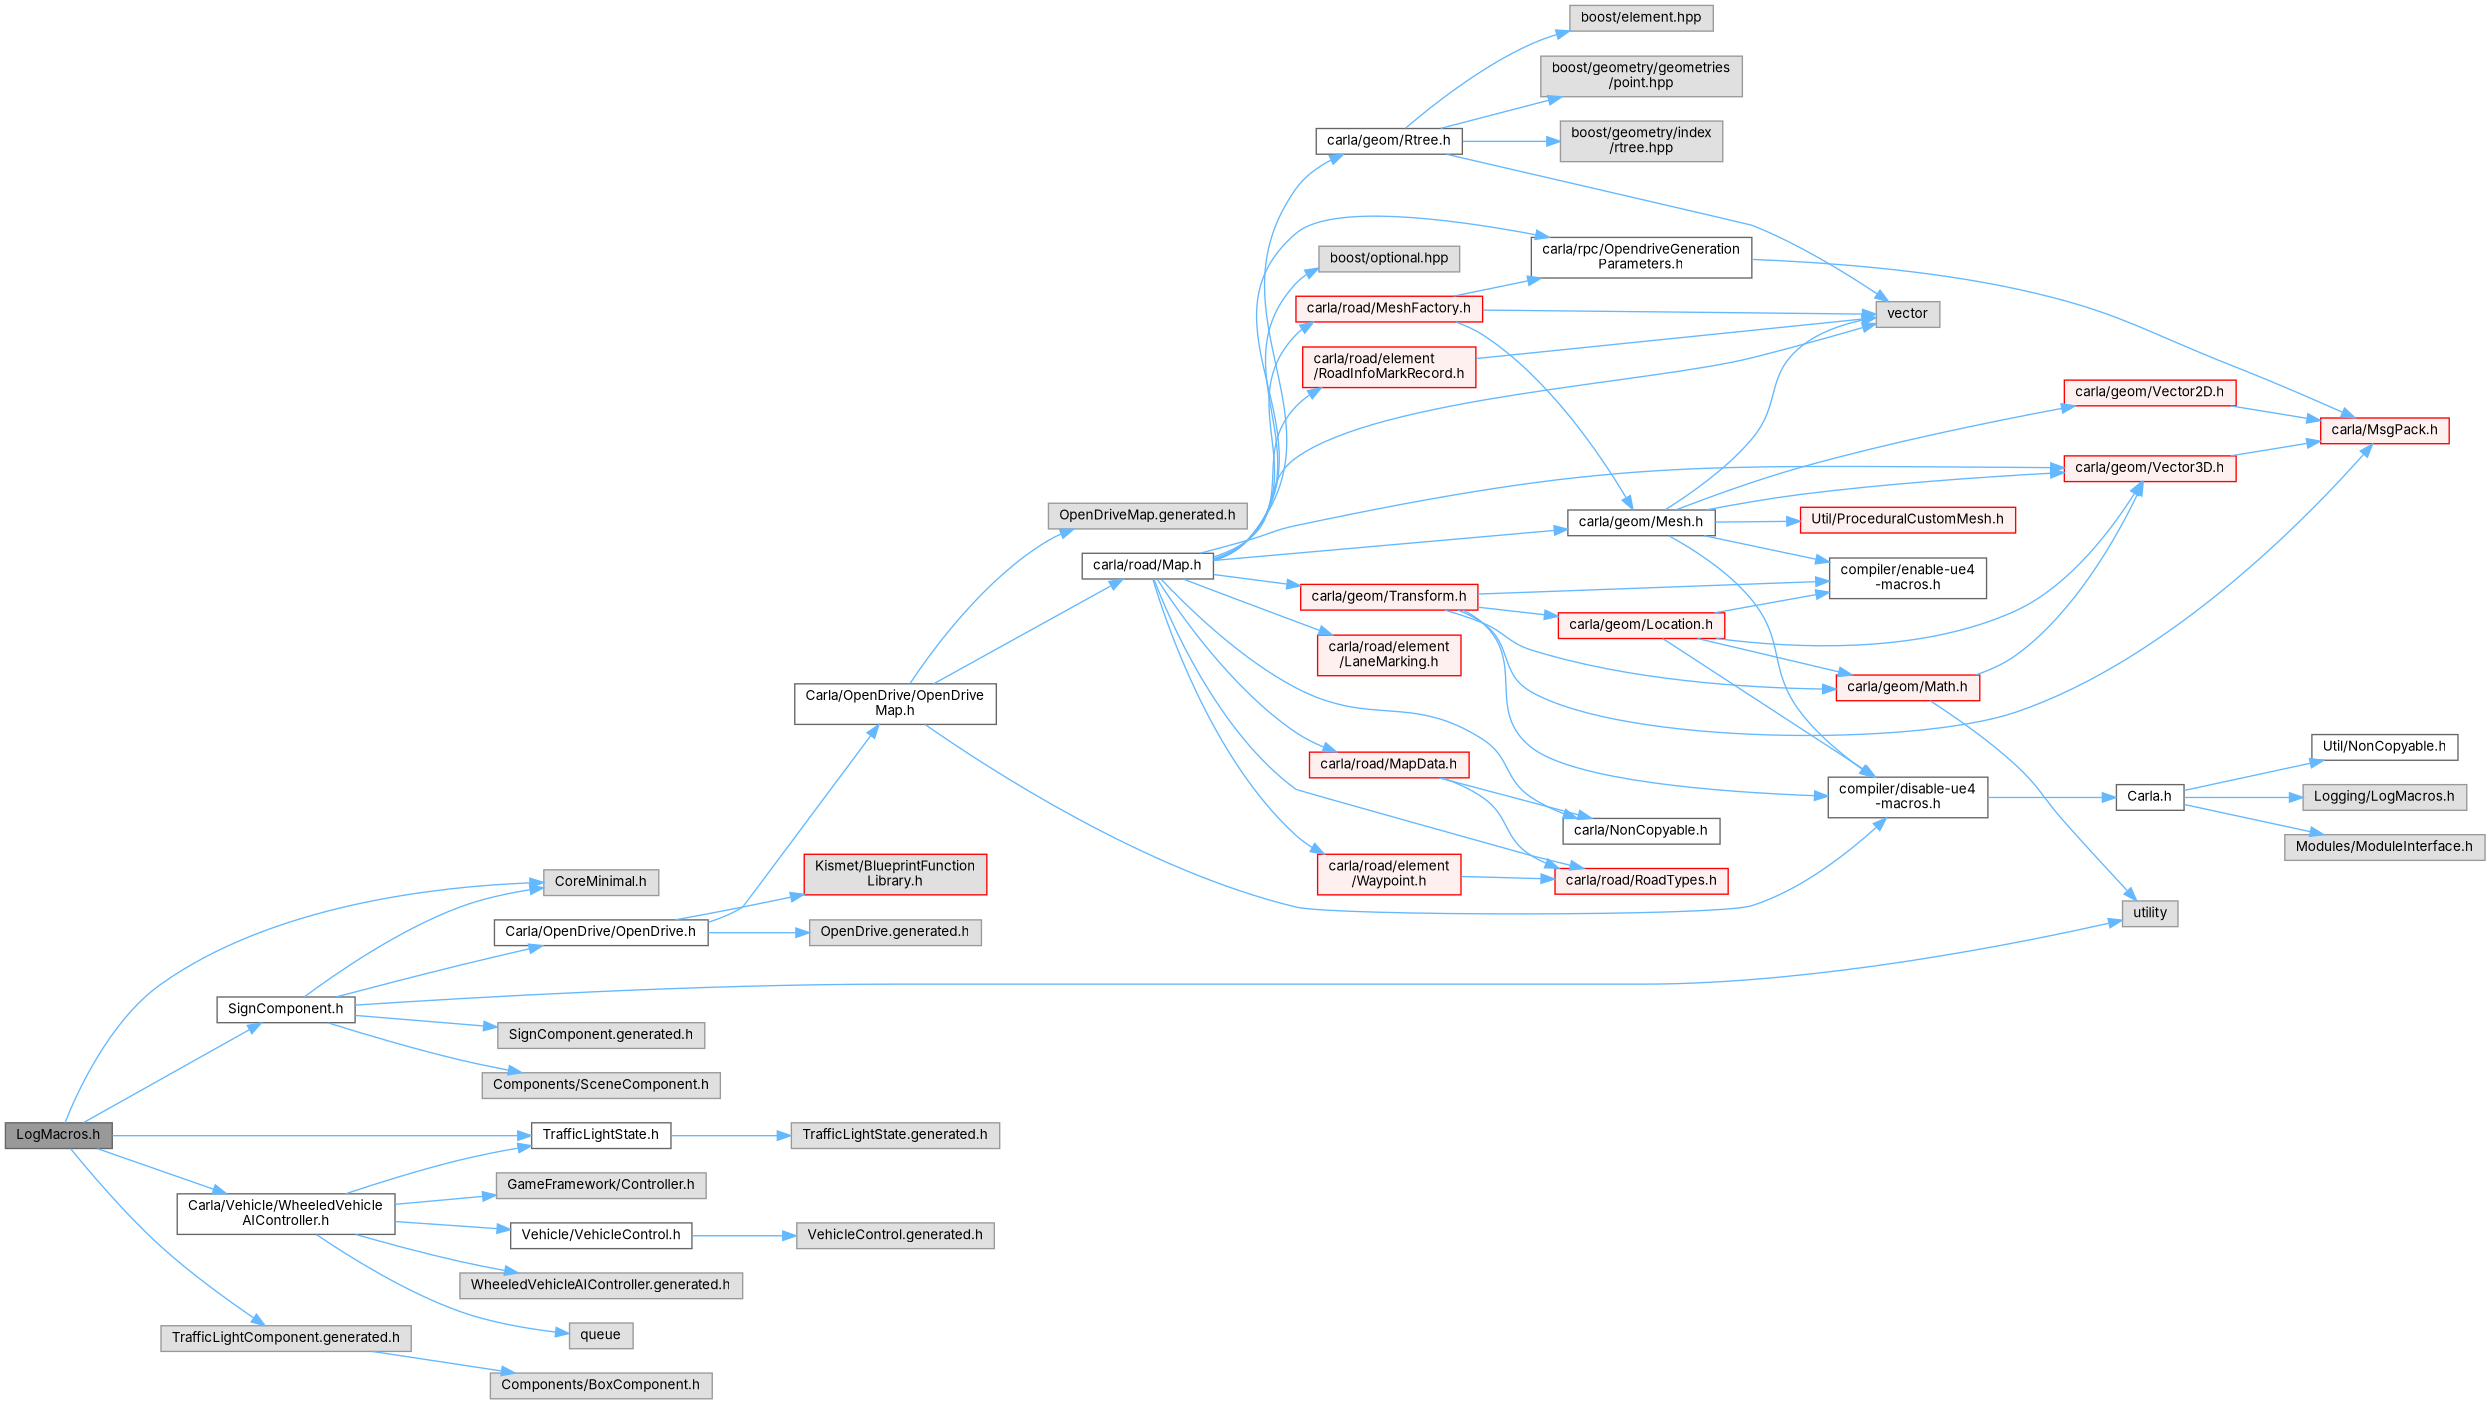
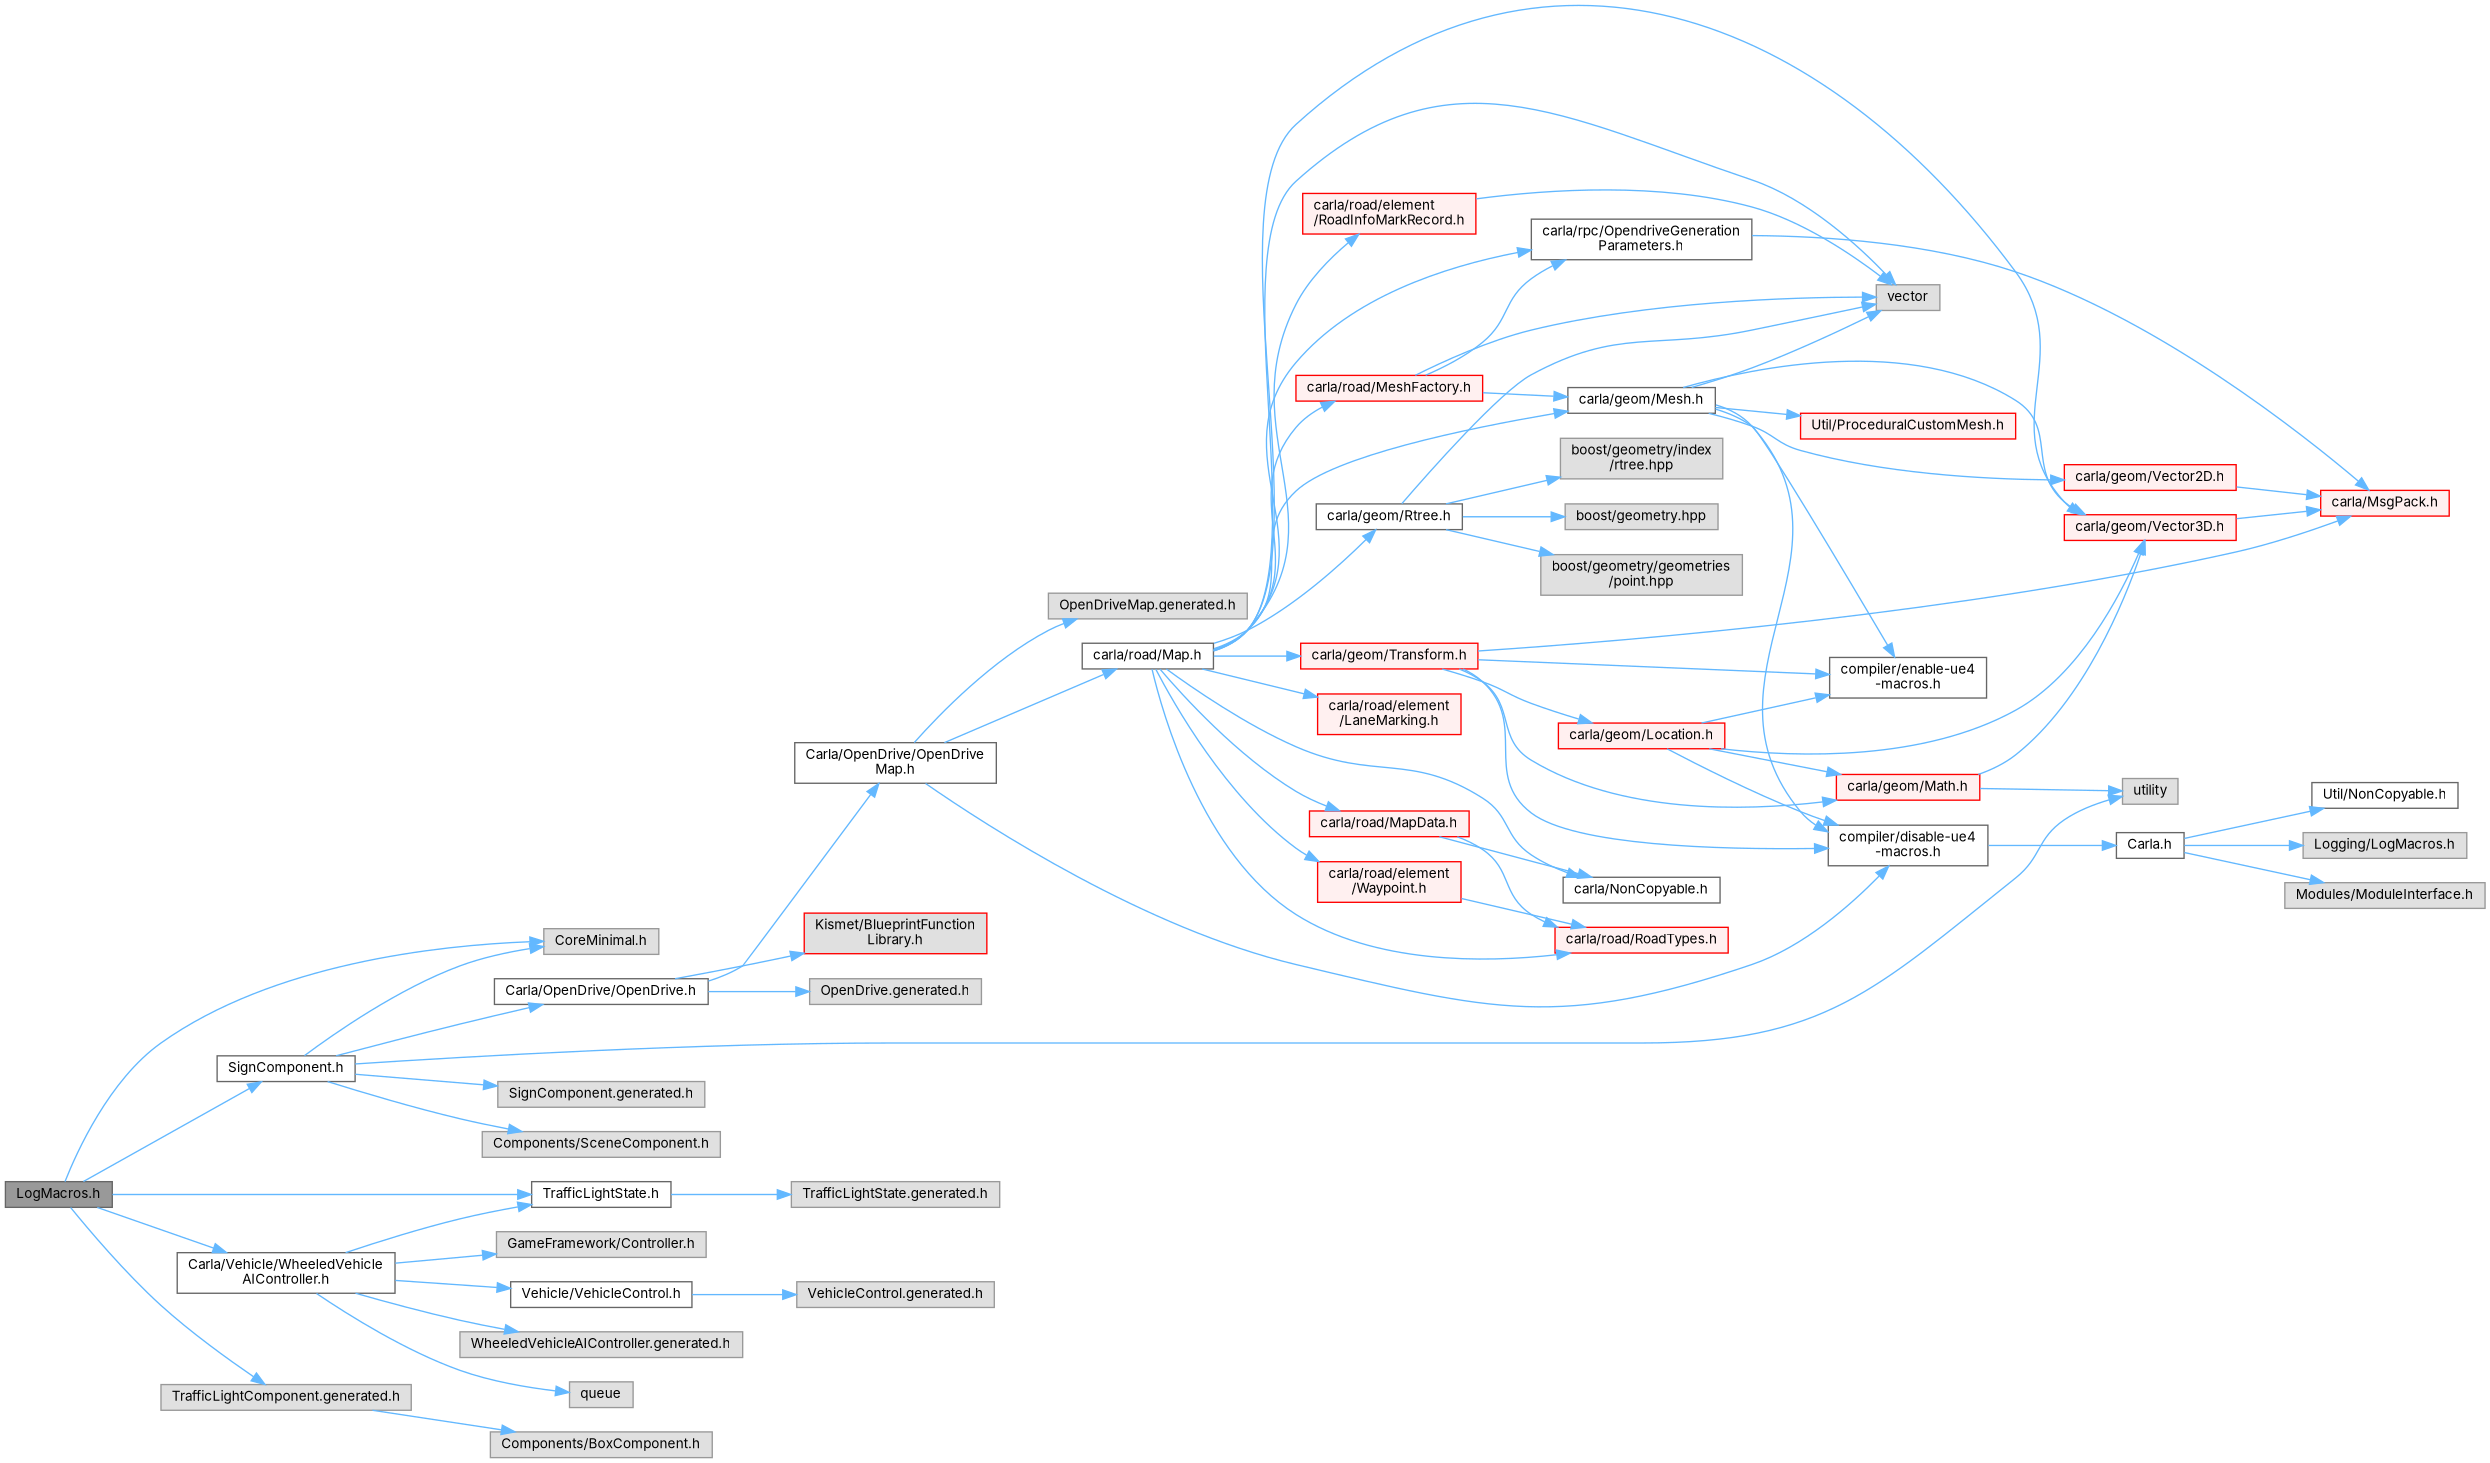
node "boost/element.hpp": label "boost/element.hpp" -> "boost/geometry.hpp"
node "boost/optional.hpp": removed
